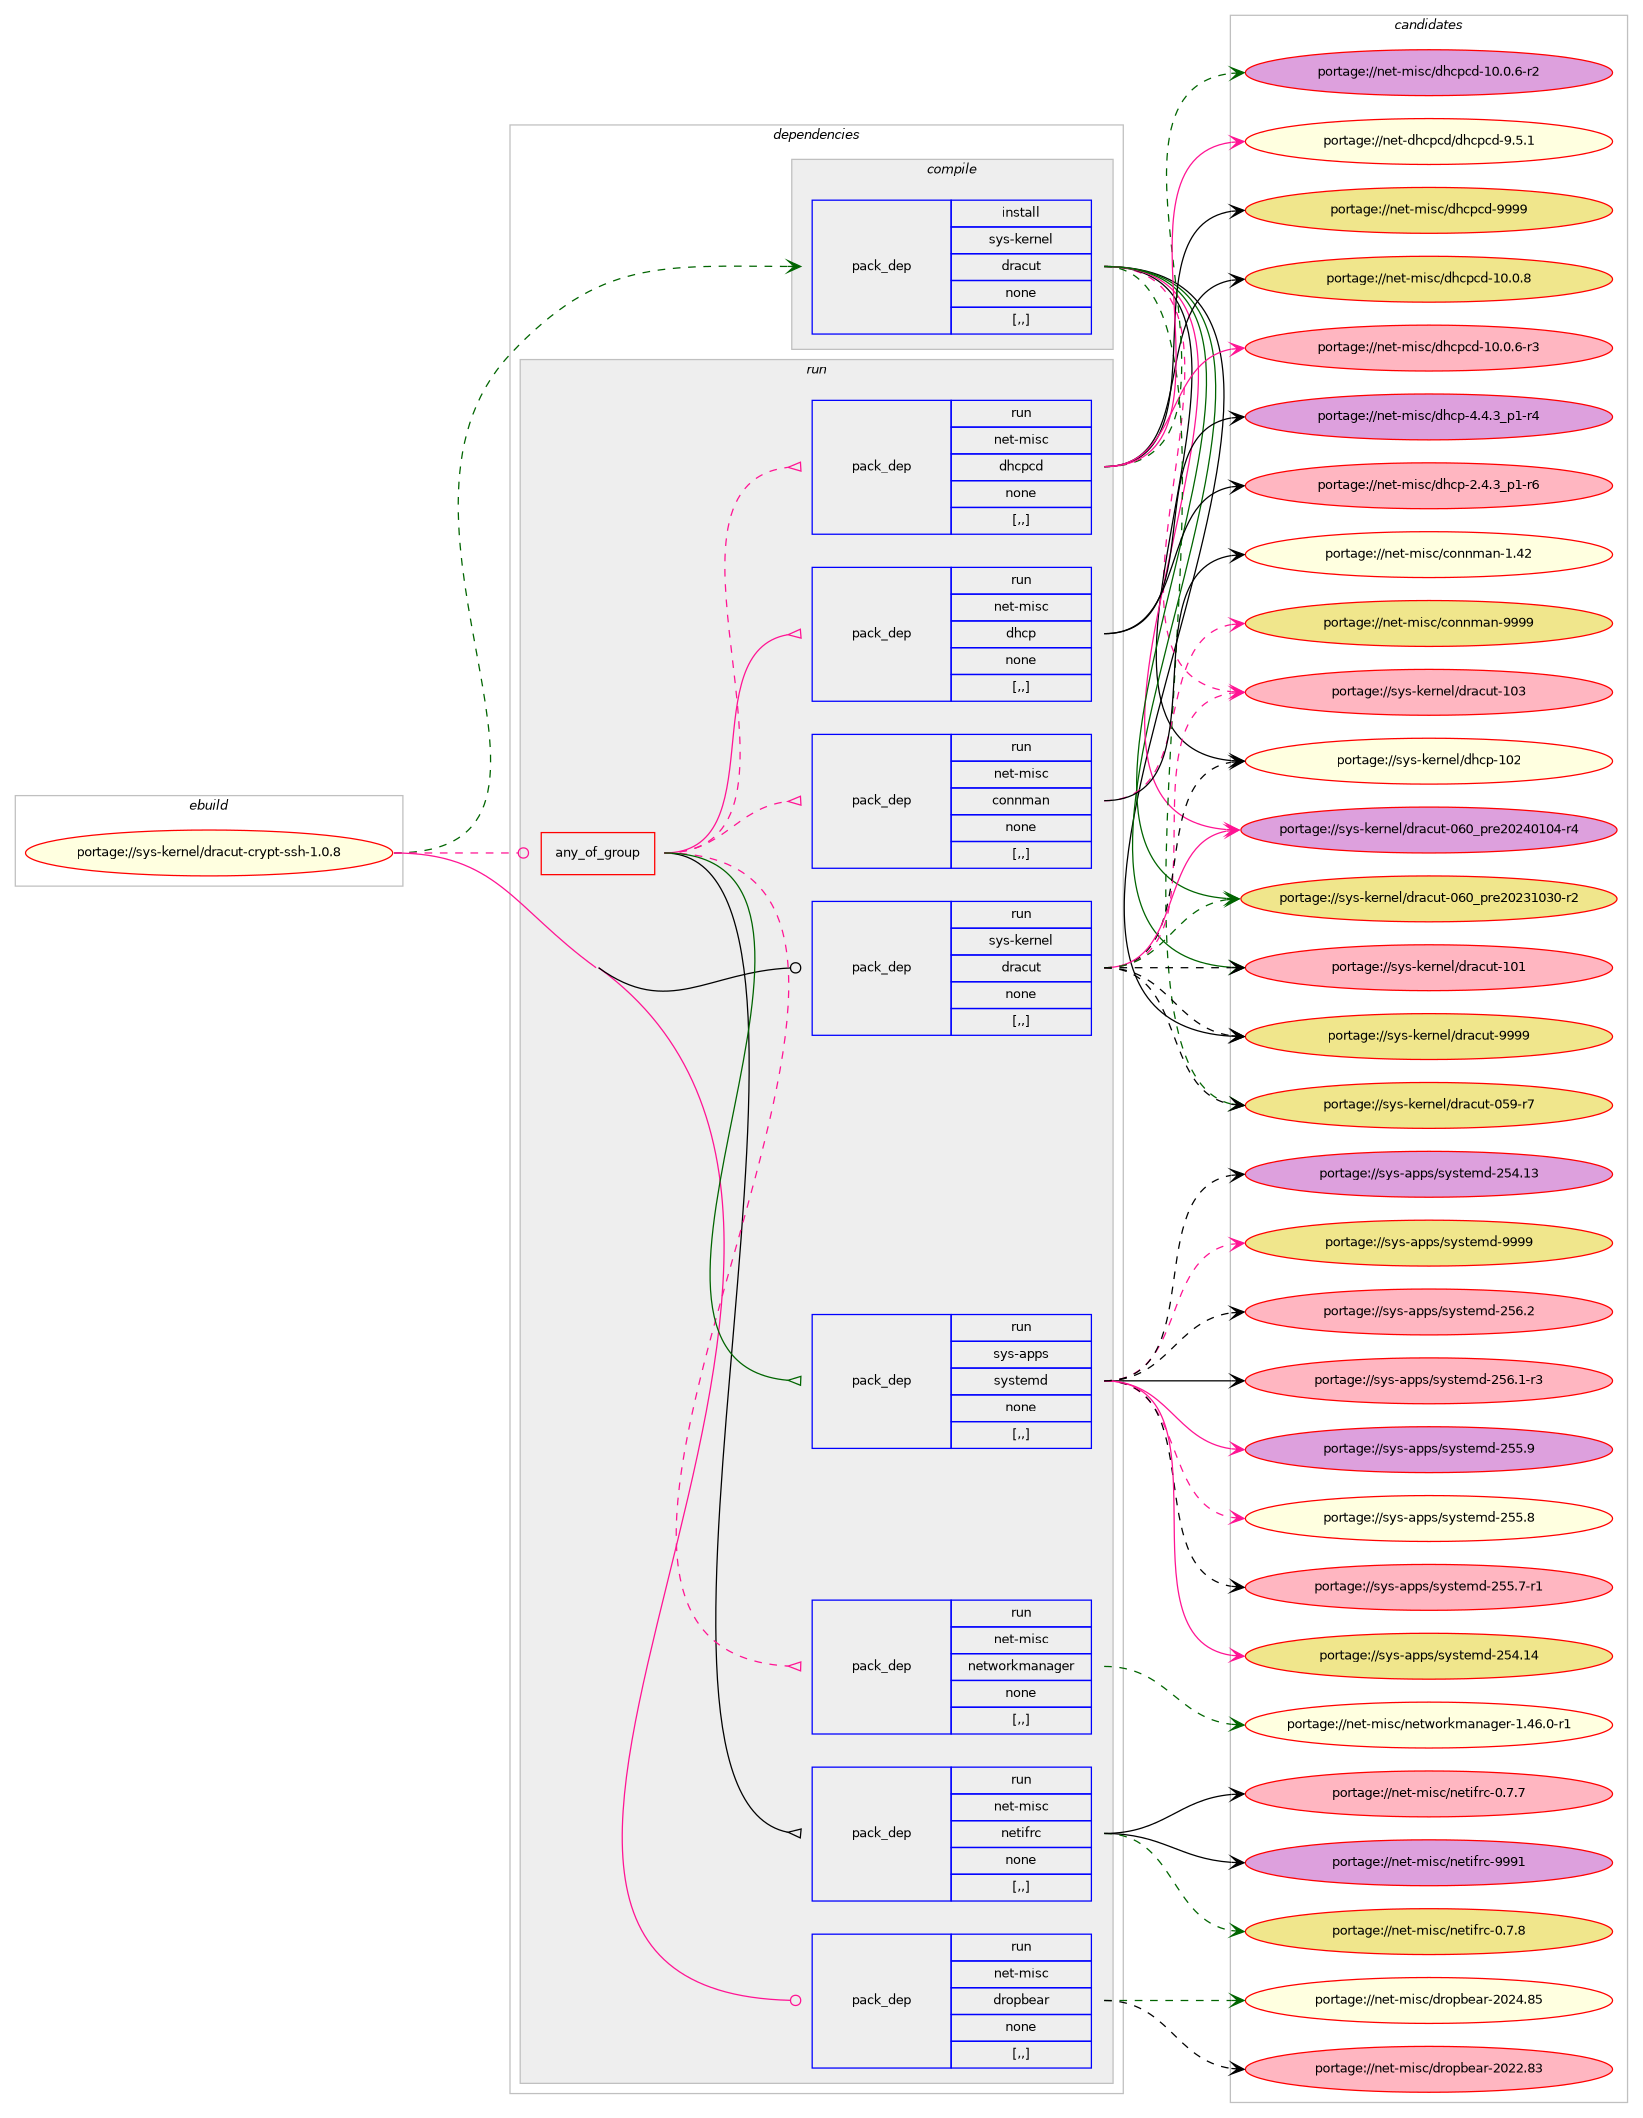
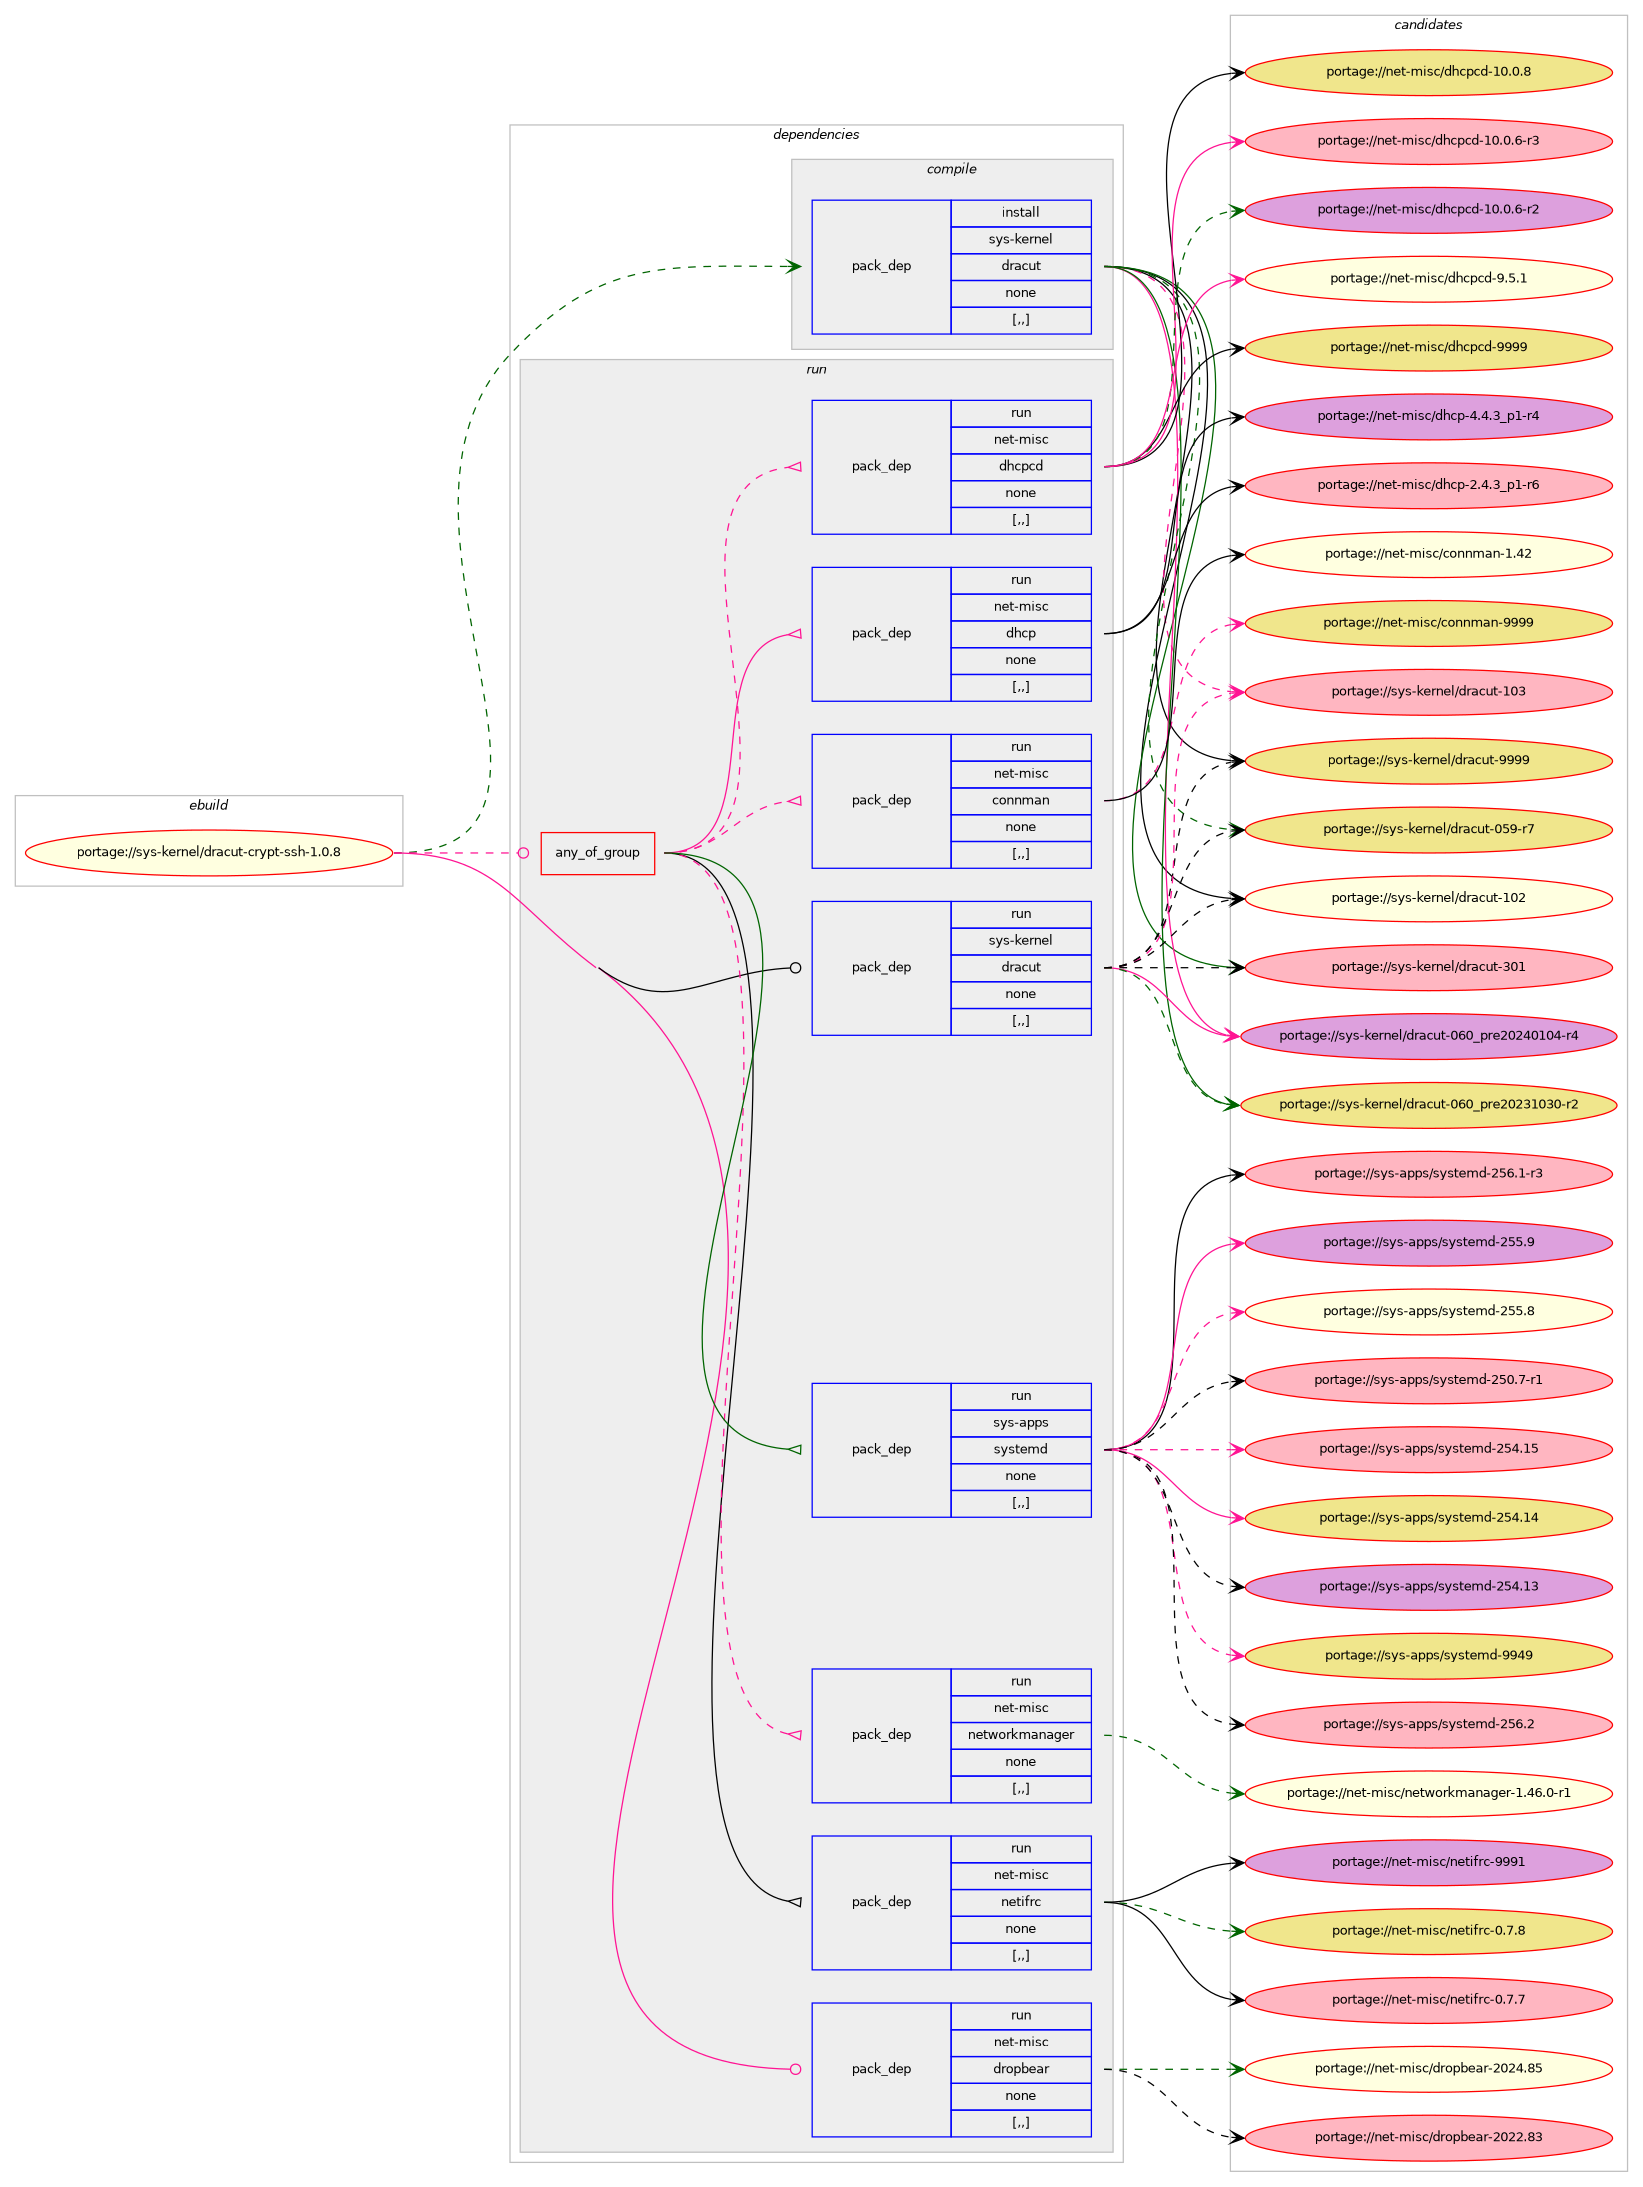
node "portage://net-dhcpcd/dhcpcd-9.5.1": label "portage://net-dhcpcd/dhcpcd-9.5.1" -> "portage://net-misc/dhcpcd-9.5.1"
node "portage://sys-kernel/dhcp-102": label "portage://sys-kernel/dhcp-102" -> "portage://sys-kernel/dracut-102"
node "portage://sys-kernel/dracut-101": label "portage://sys-kernel/dracut-101" -> "portage://sys-kernel/dracut-301"
node "portage://sys-apps/systemd-9999": label "portage://sys-apps/systemd-9999" -> "portage://sys-apps/systemd-9949"
node "portage://sys-apps/systemd-254.15": added
node "portage://sys-apps/systemd-255.7-r1": label "portage://sys-apps/systemd-255.7-r1" -> "portage://sys-apps/systemd-250.7-r1"
